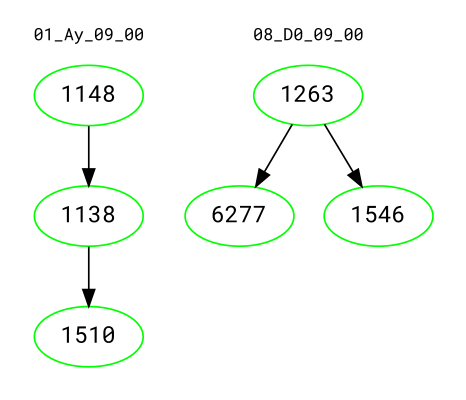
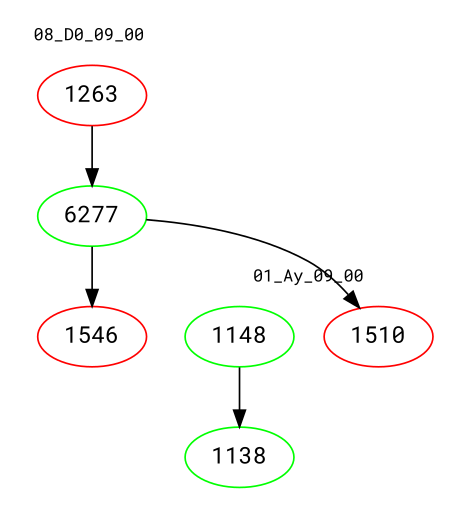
node "1263": color green -> red
edge "1263" -> "1546": now "6277" -> "1546"
node "1546": color green -> red
edge "1138" -> "1510": now "6277" -> "1510"
node "1510": color green -> red
